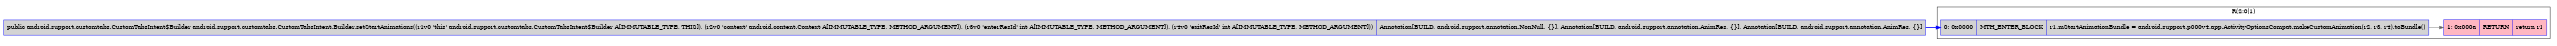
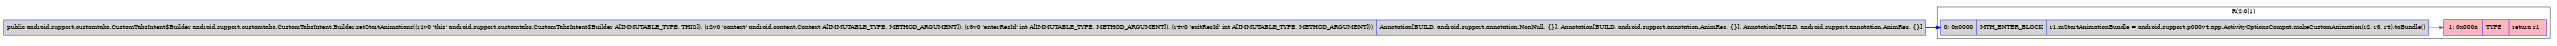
node "1: 0x000a": text "RETURN" -> "TYPE"
